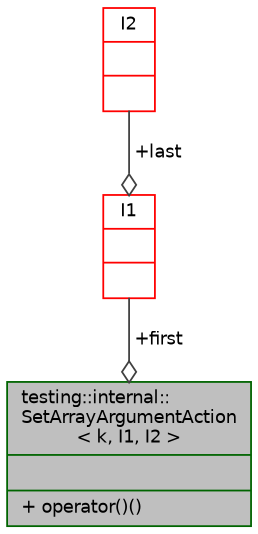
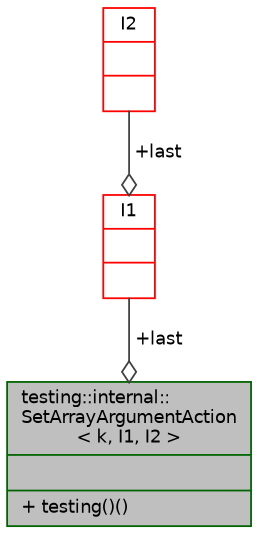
edge "I1" -> "testing::internal::": label " +first" -> " +last"
node "testing::internal::": text "+ operator()()" -> "+ testing()()"
